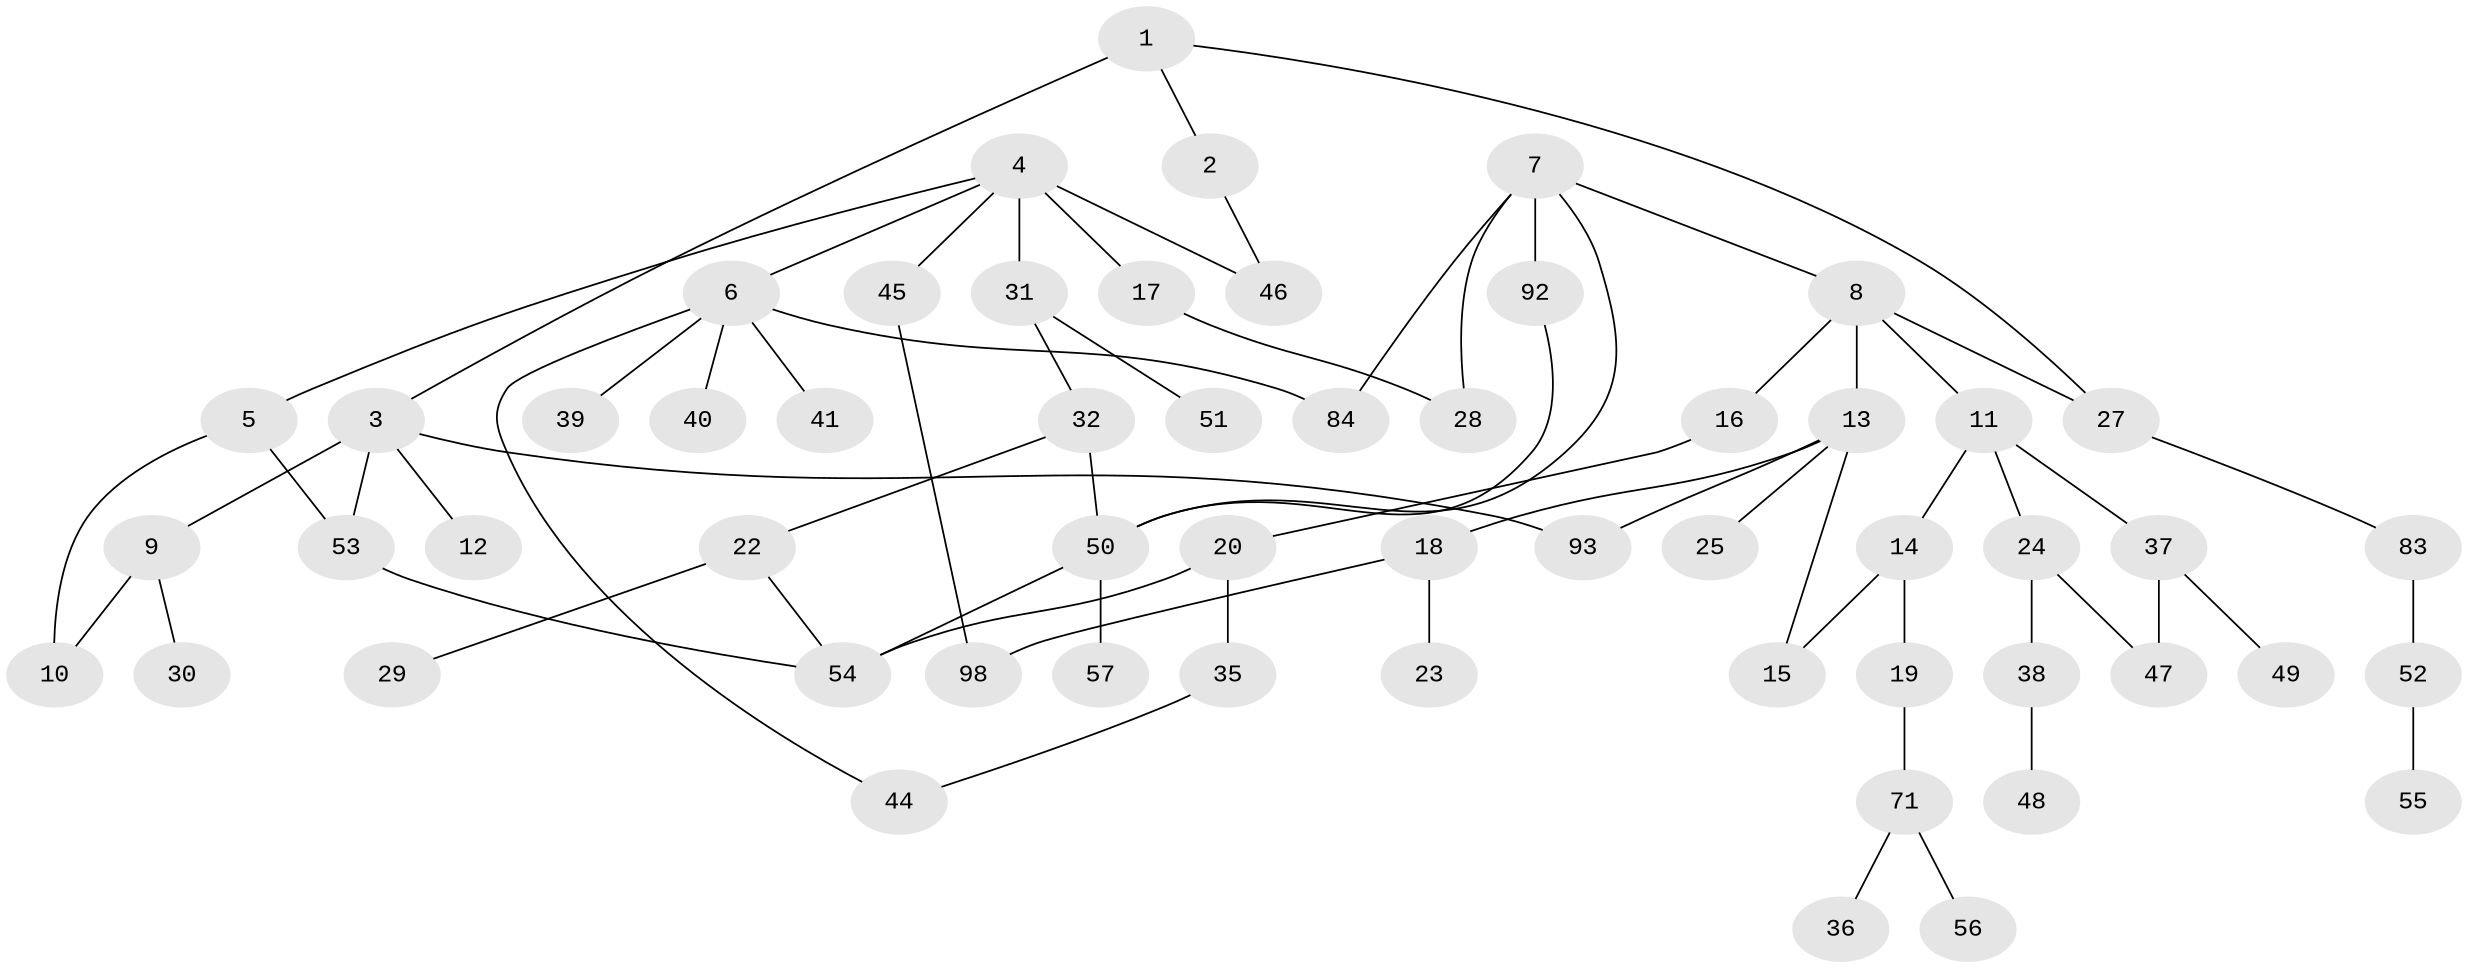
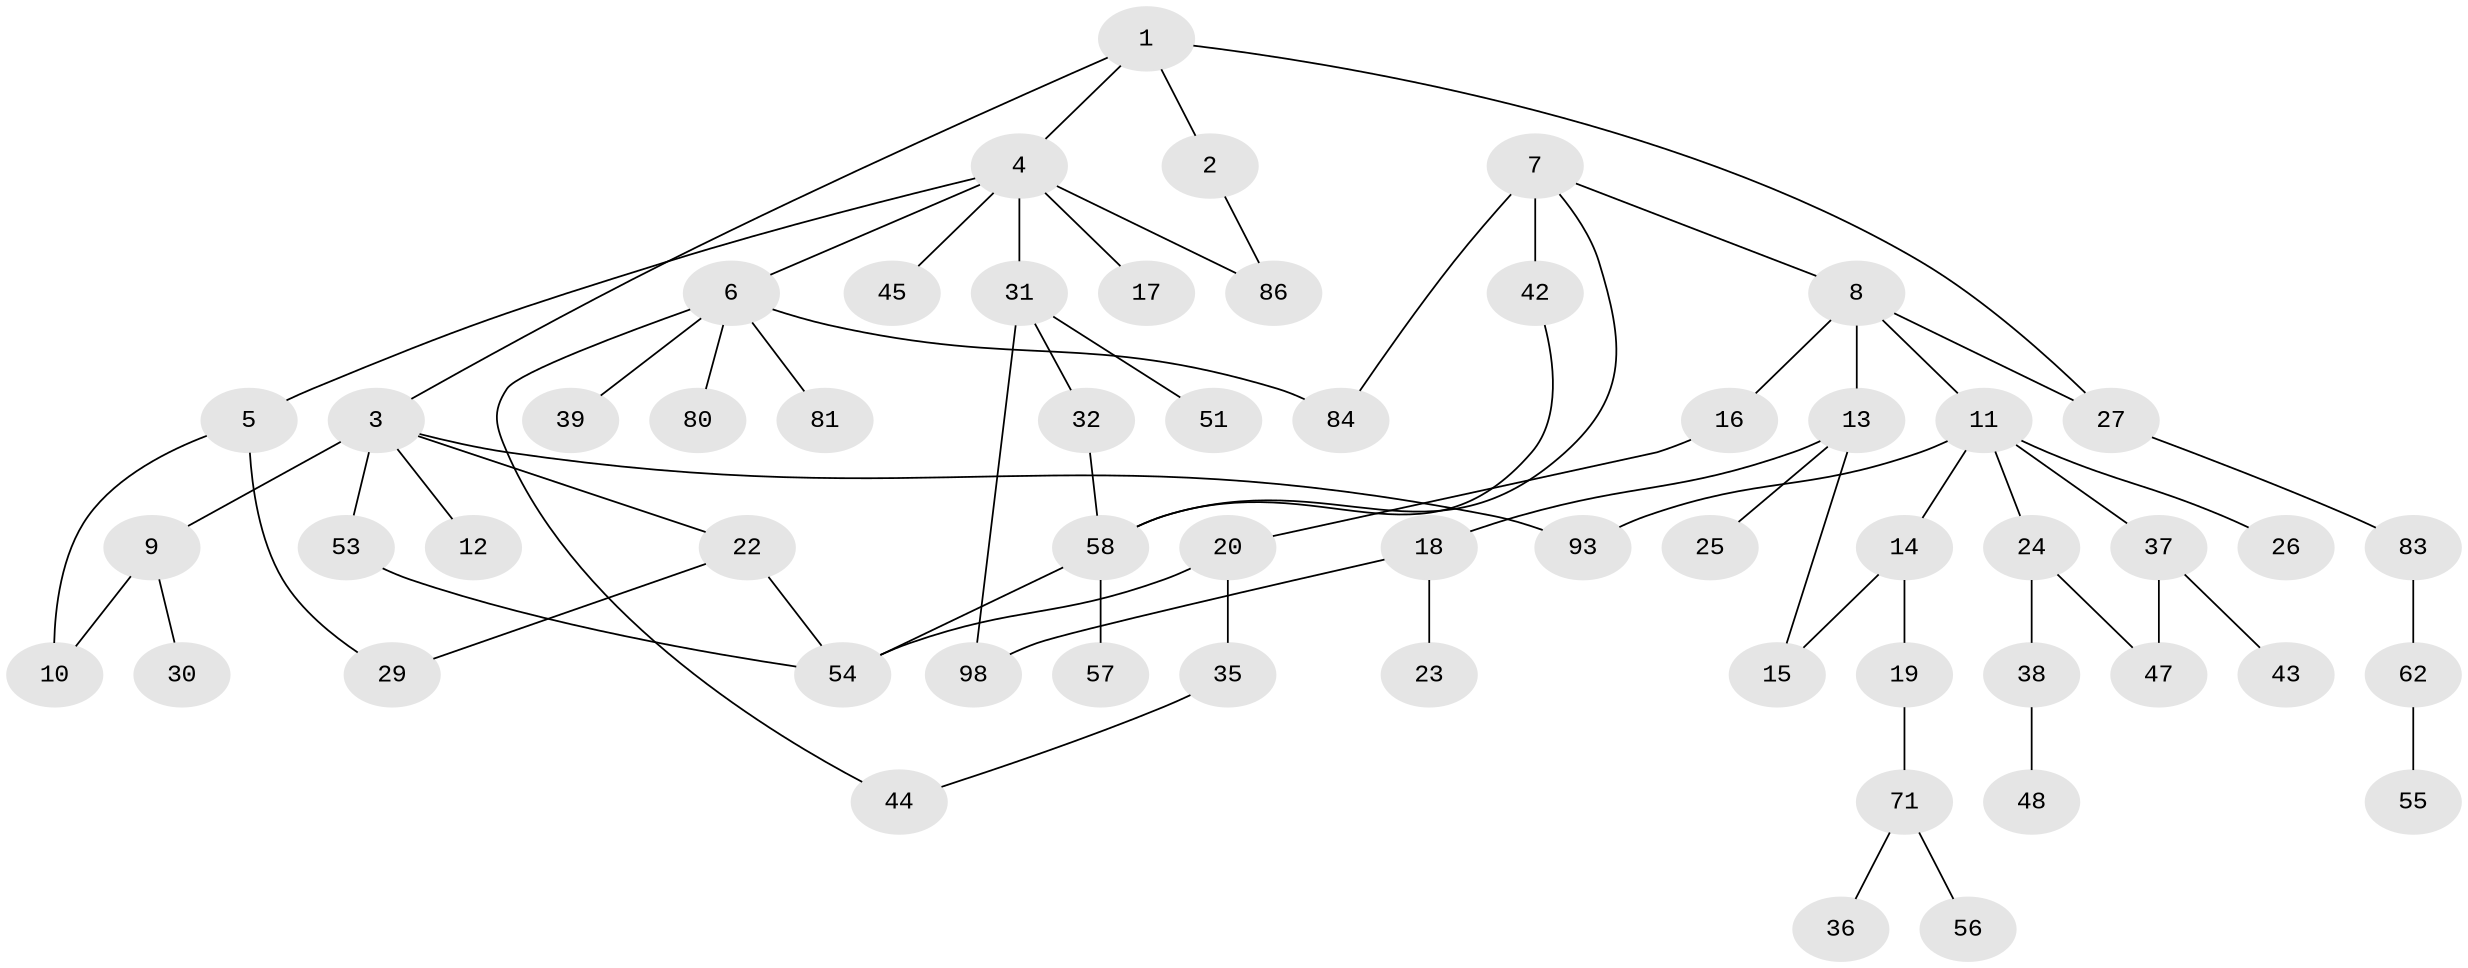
edge "1" -- "4": added
node "46": label "46" -> "86"
node "92": label "92" -> "42"
node "40": label "40" -> "80"
node "41": label "41" -> "81"
node "28": removed
edge "5" -- "53": now "5" -- "29"
edge "13" -- "93": now "11" -- "93"
edge "32" -- "22": now "3" -- "22"
edge "45" -- "98": now "31" -- "98"
node "50": label "50" -> "58"
node "26": added
node "49": label "49" -> "43"
node "52": label "52" -> "62"
